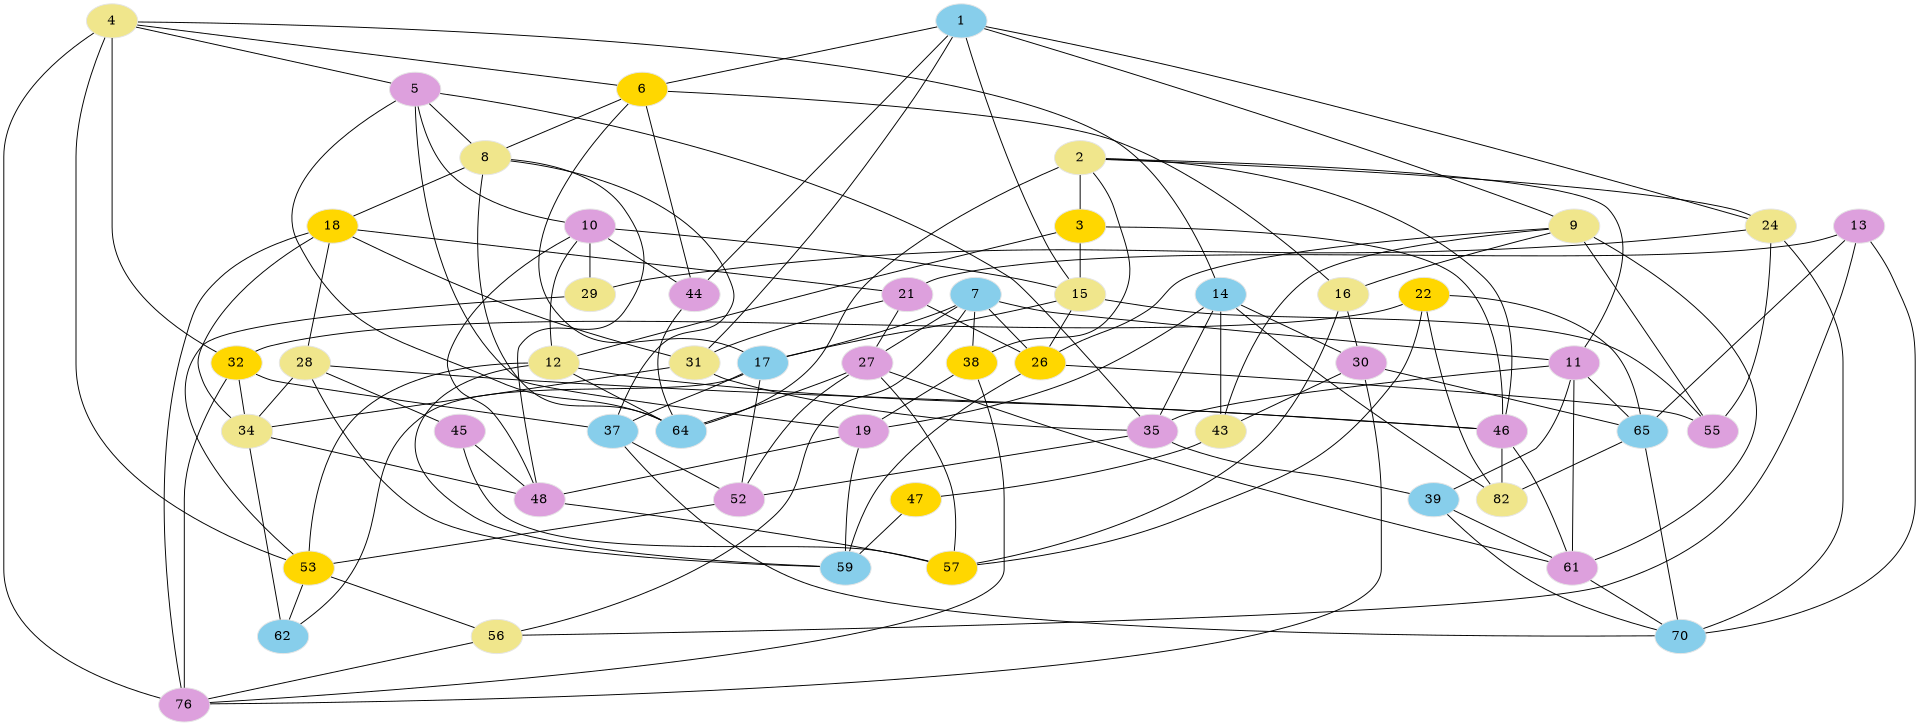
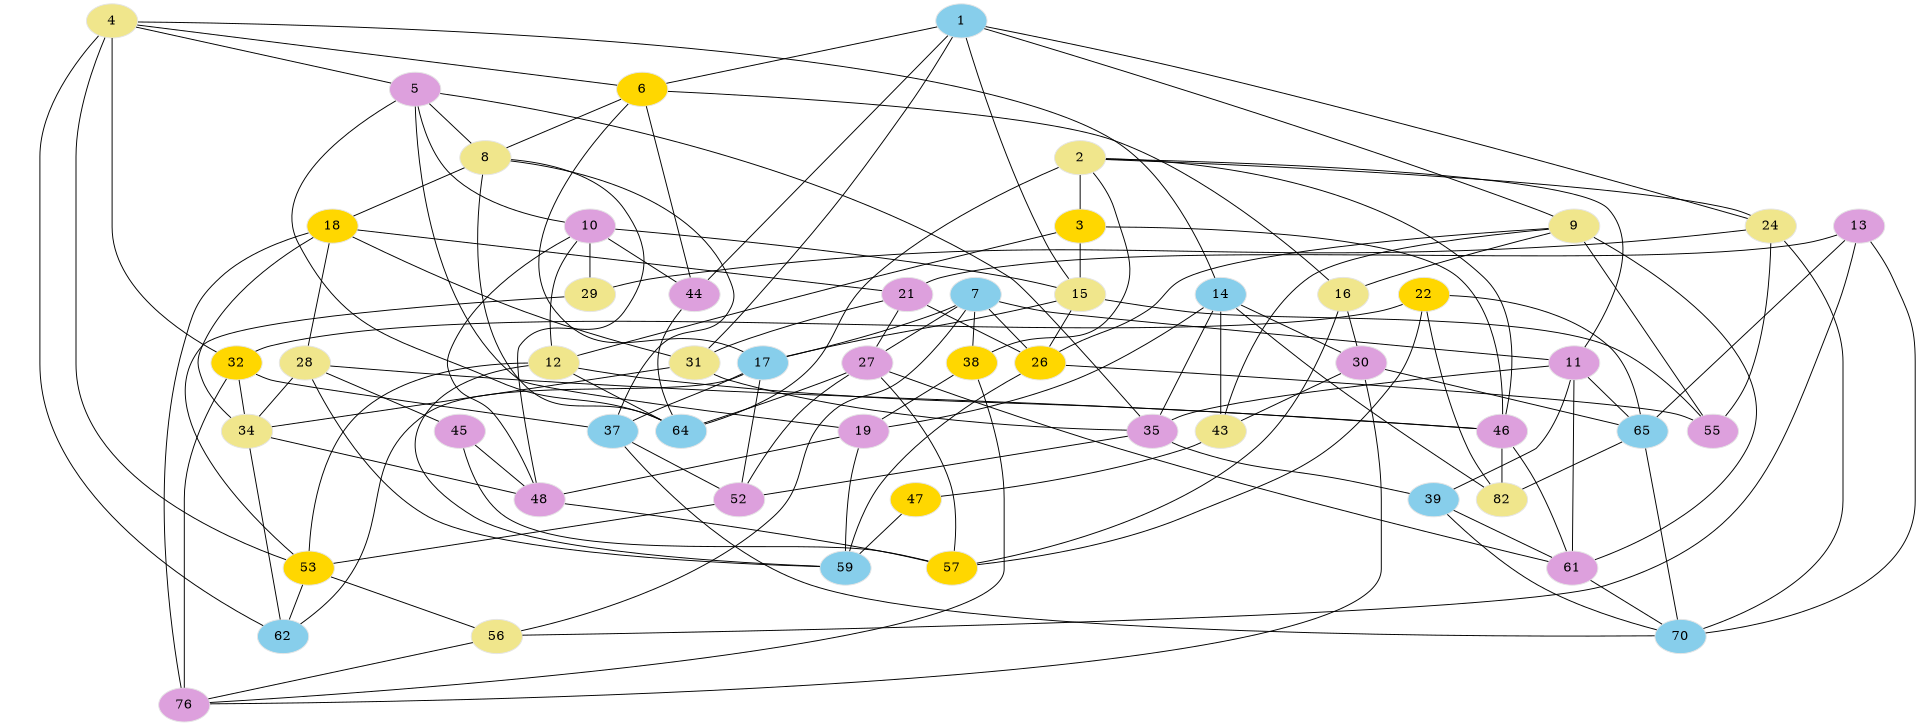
edge "4" -- "76": now "4" -- "62"
